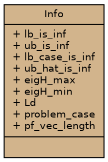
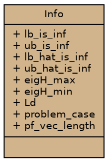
node "Info": text "+ lb_case_is_inf" -> "+ lb_hat_is_inf"
